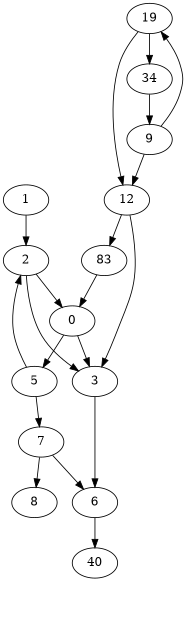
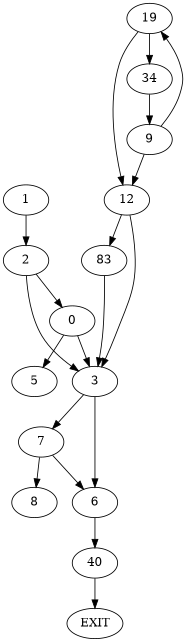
edge "83" -> "0": now "83" -> "3"
edge "5" -> "2": removed
edge "5" -> "7": now "3" -> "7"
node "EXIT": added
